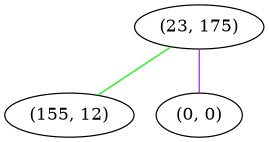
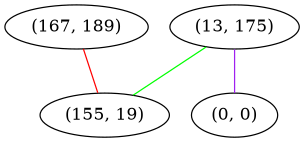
node "(167, 189)": added
node "(23, 175)": label "(23, 175)" -> "(13, 175)"
node "(155, 12)": label "(155, 12)" -> "(155, 19)"
